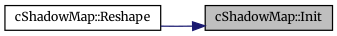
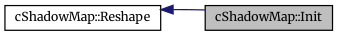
edge "cShadowMap::Reshape" -> "cShadowMap::Init": reversed
